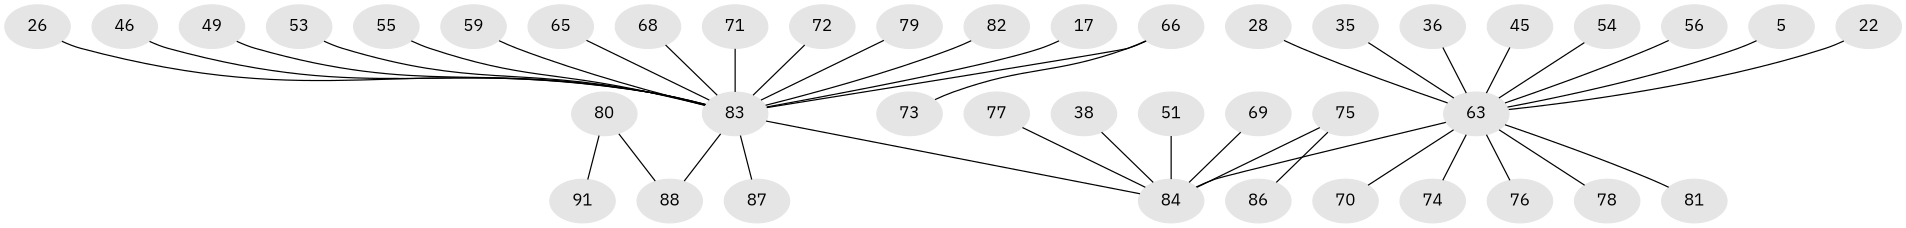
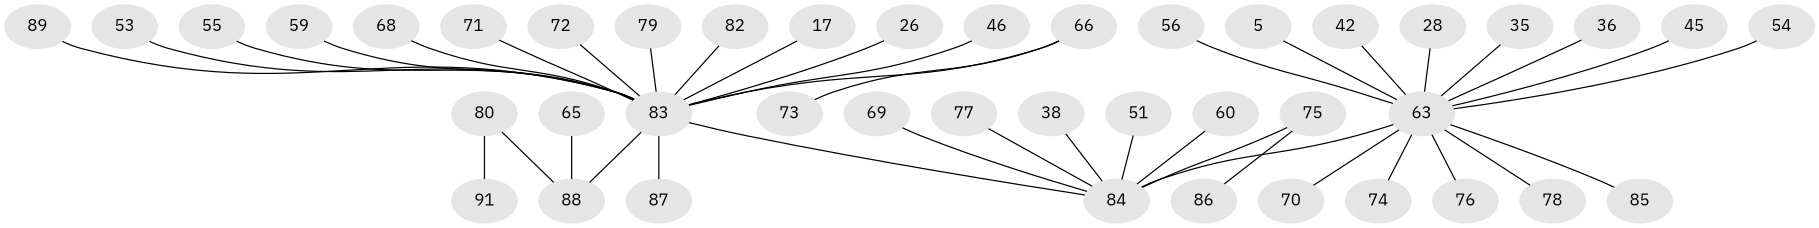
node "49": label "49" -> "89"
node "22": label "22" -> "42"
edge "65" -- "83": now "65" -- "88"
node "60": added
node "81": label "81" -> "85"
